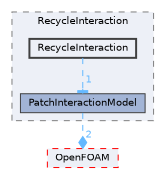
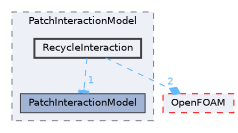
cluster "RecycleInteraction": label "RecycleInteraction" -> "PatchInteractionModel"
edge "PatchInteractionModel" -> "OpenFOAM": now "RecycleInteraction" -> "OpenFOAM"
